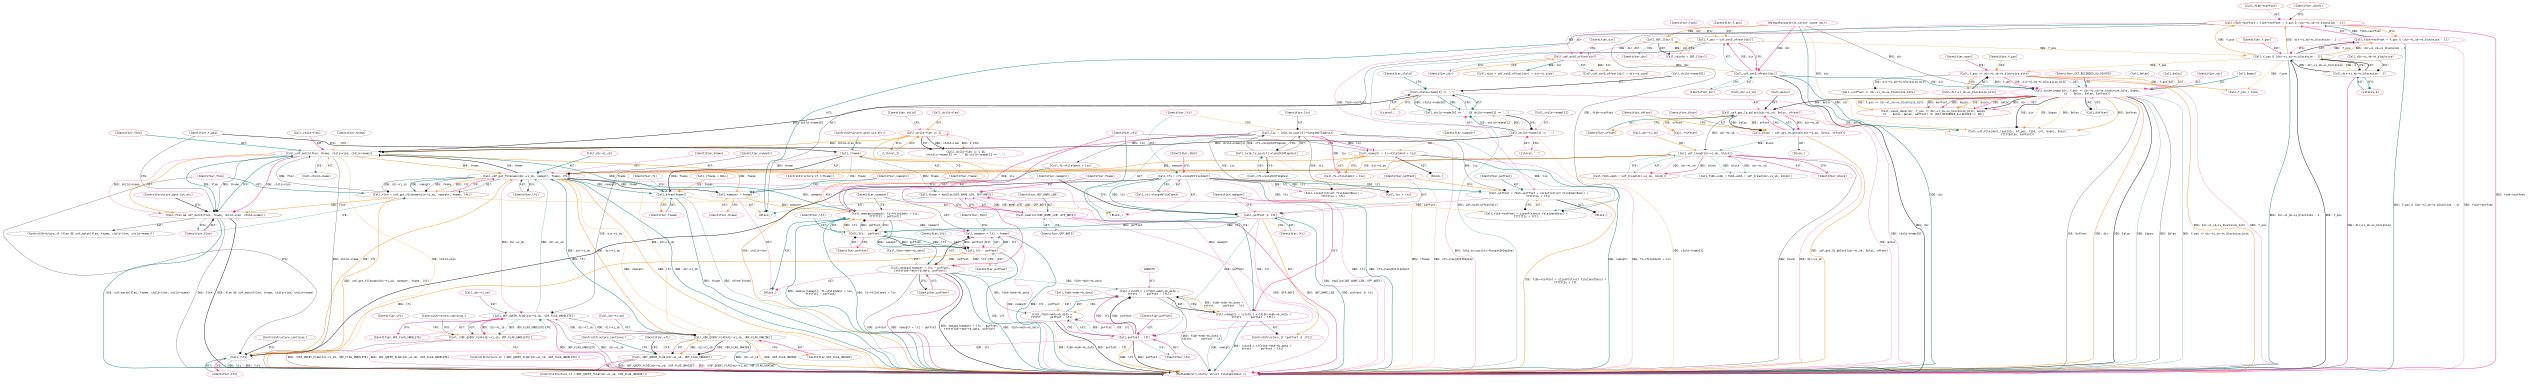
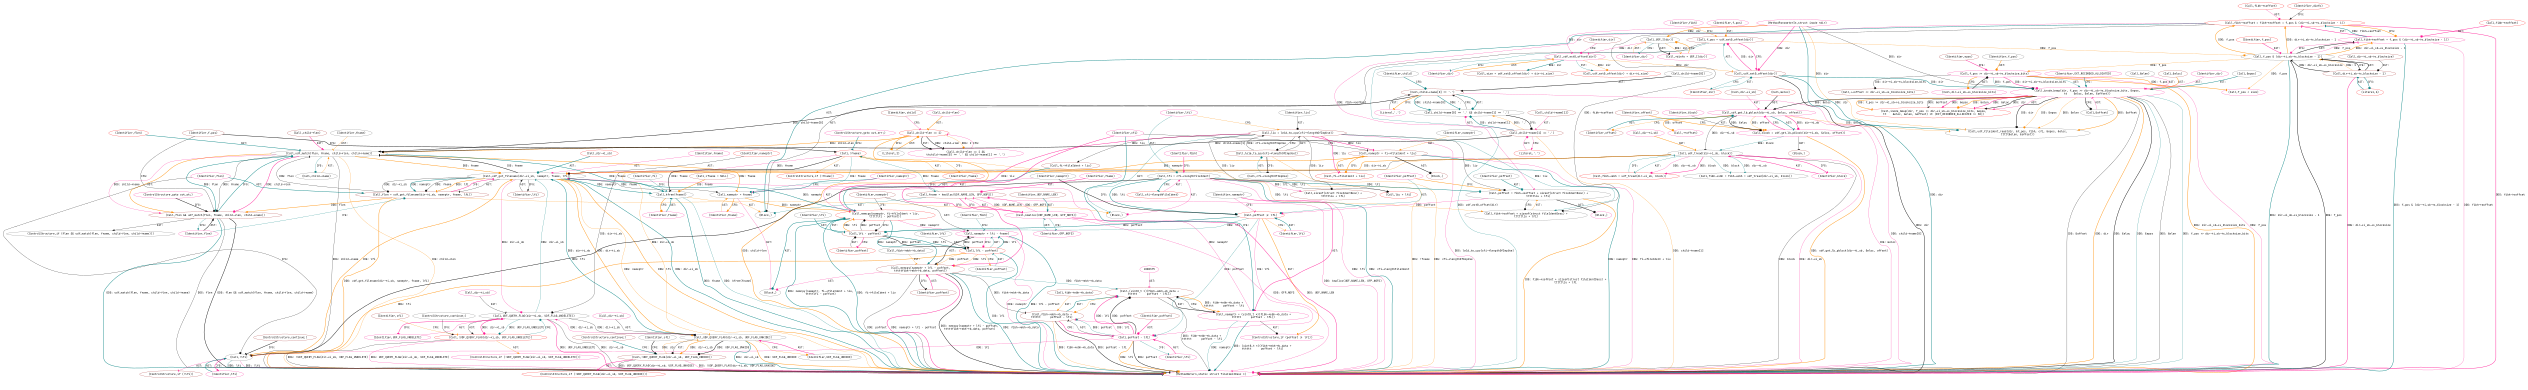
node "(Call,fibh->eoffset)": added
edge "(Call,udf_get_filename(dir->i_sb, nameptr, fname, lfi))" -> "(Call,nameptr = fname)": style bold -> solid
edge "(Call,poffset >= lfi)" -> "(MethodReturn,static struct fileIdentDesc *)": removed, label "DDG: poffset >= lfi"
edge "(Call,!UDF_QUERY_FLAG(dir->i_sb, UDF_FLAG_UNHIDE))" -> "(Call,UDF_QUERY_FLAG(dir->i_sb, UDF_FLAG_UNHIDE))": label "CFG: " -> "DDG: dir"
node "(ControlStructure,if (!lfi))": added
